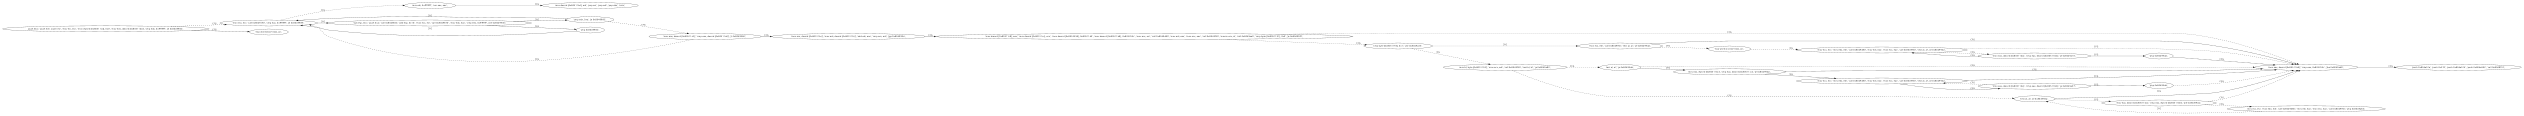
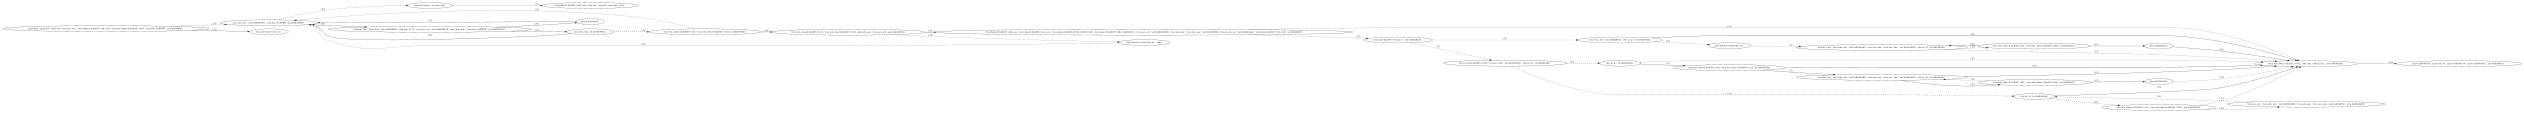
node "'mov edi, 0xffffffff', 'xor eax, eax',": label "'mov edi, 0xffffffff', 'xor eax, eax'," -> "'mov edi, 0esp', 'xor eax, eax',"
node "'nop word [cs:eax+eax], ax', 'nop',": added
